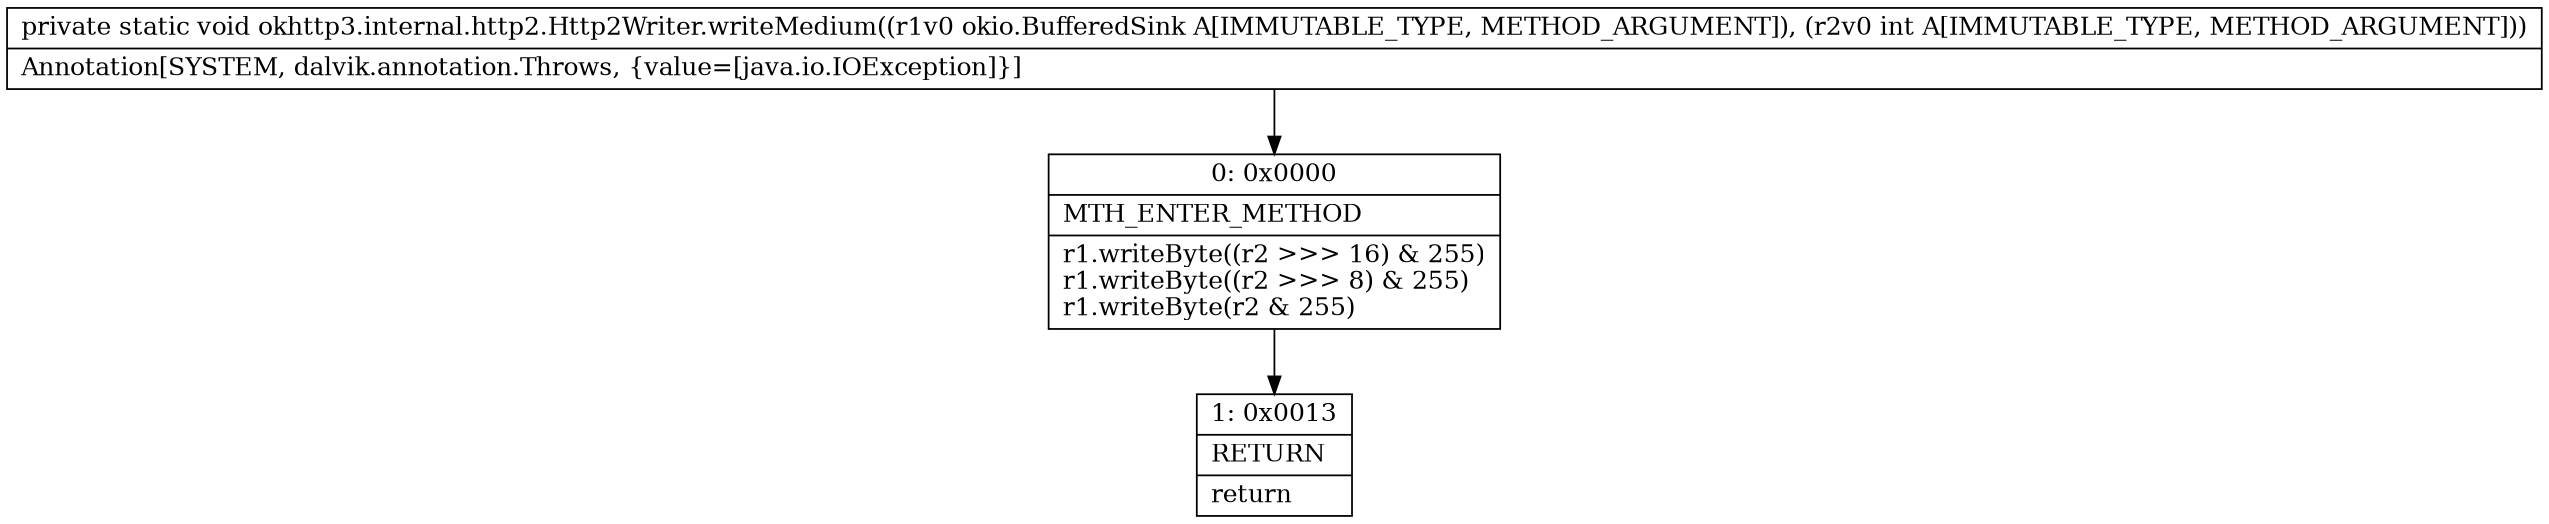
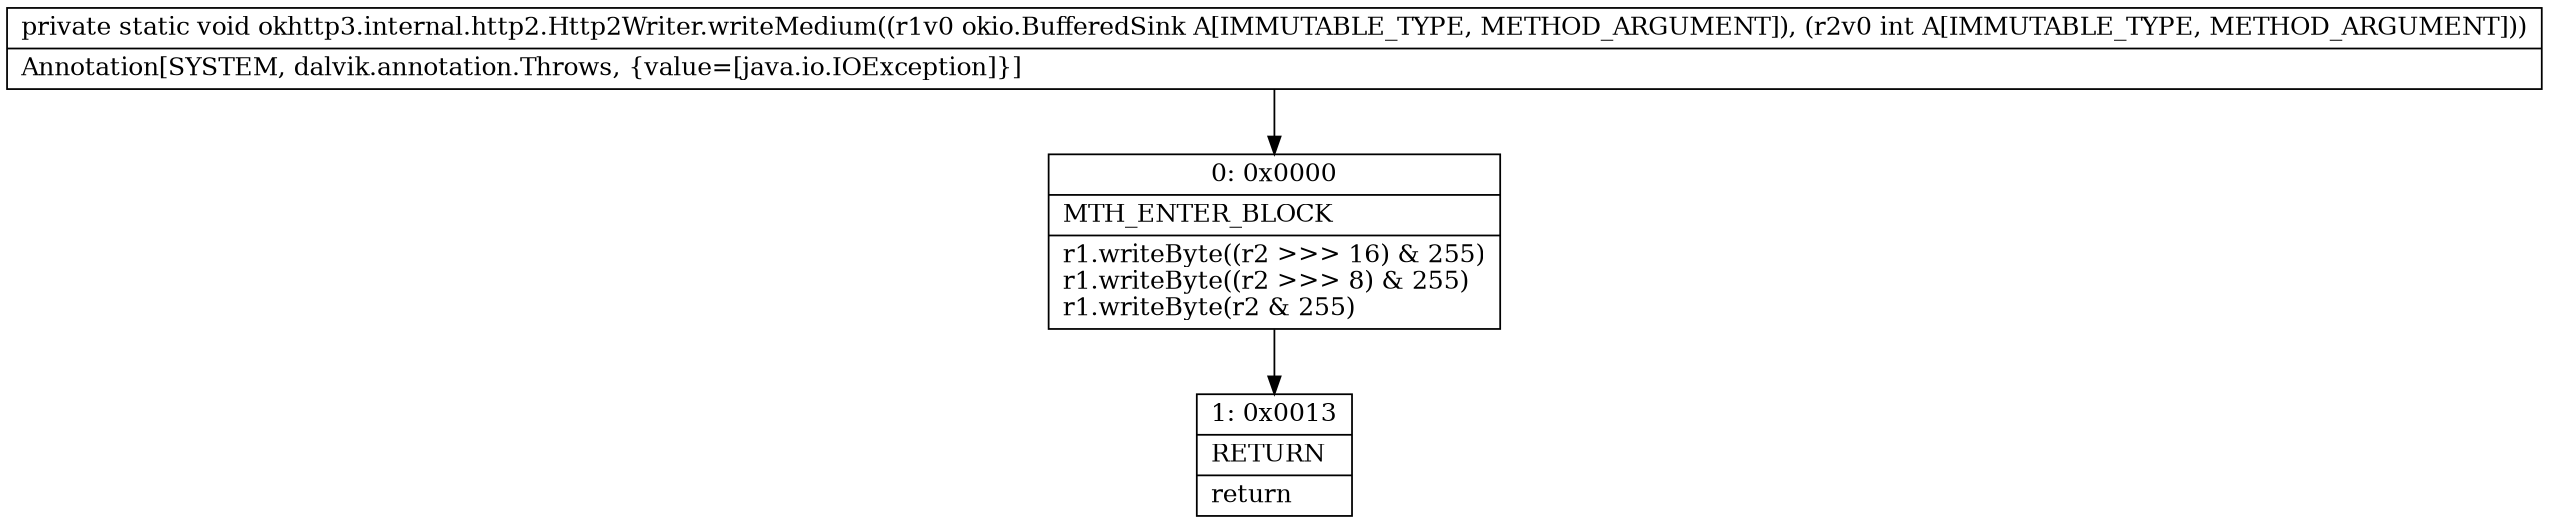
node "0: 0x0000": text "MTH_ENTER_METHOD" -> "MTH_ENTER_BLOCK"
